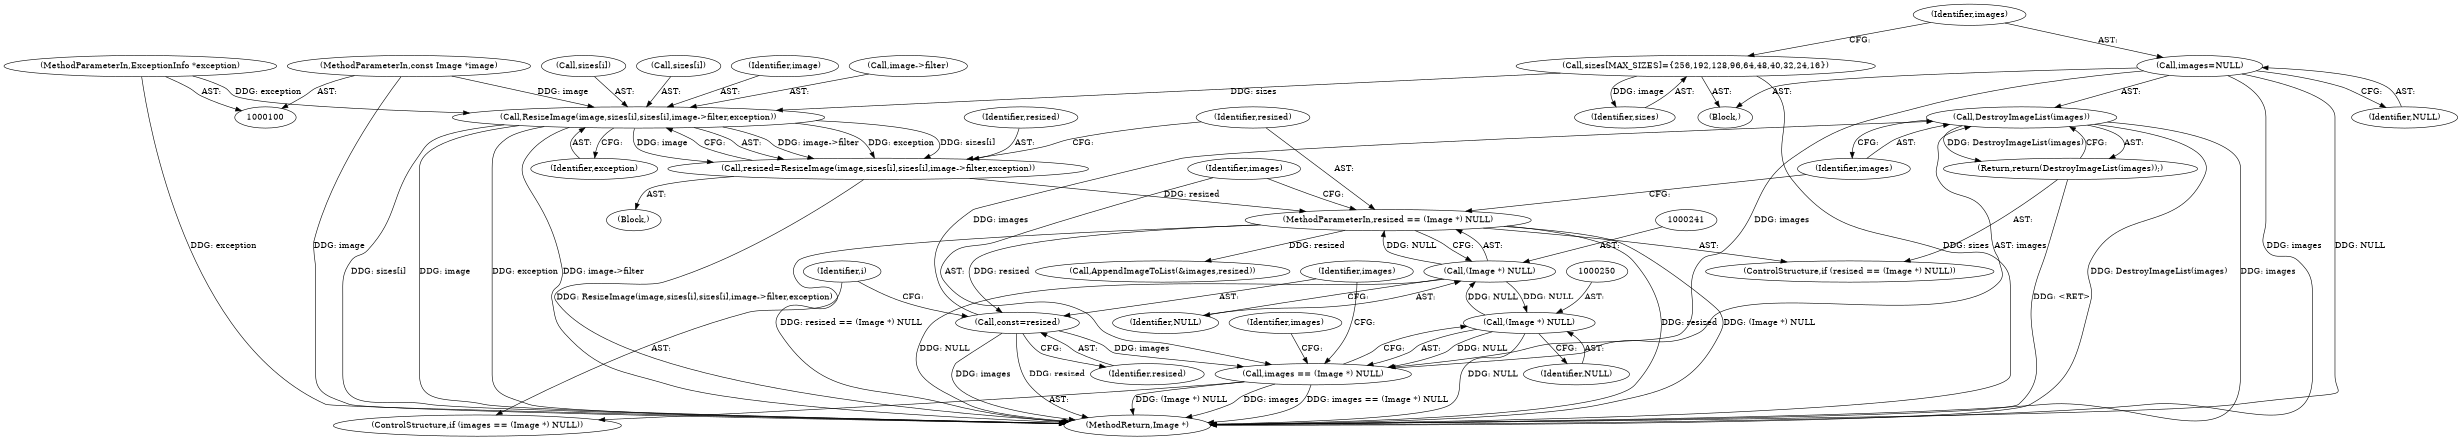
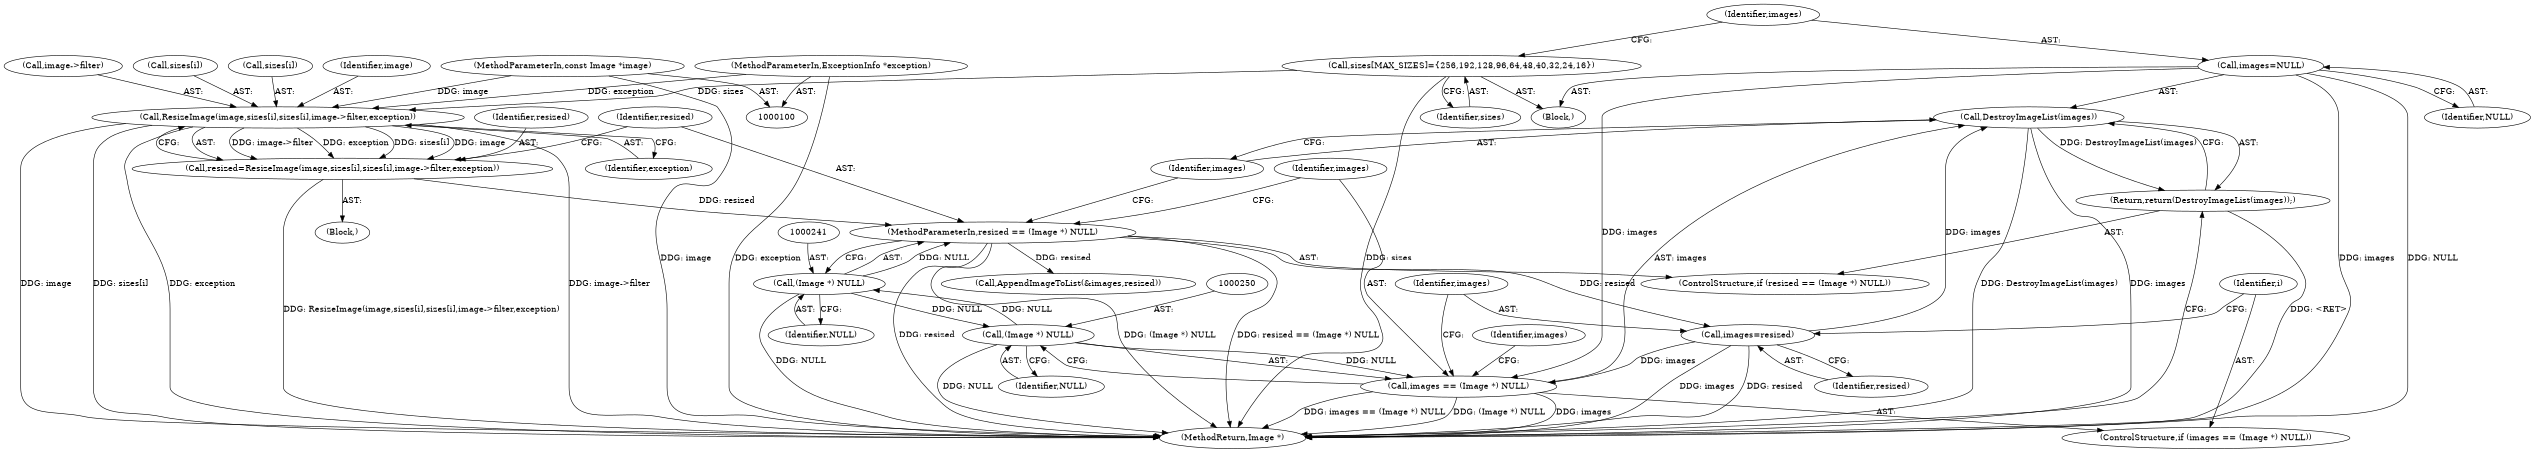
edge "(Call,sizes[MAX_SIZES]={256,192,128,96,64,48,40,32,24,16})" -> "(Identifier,sizes)": label "DDG: image" -> "CFG: "
node "(Call,const=resized)": label "(Call,const=resized)" -> "(Call,images=resized)"
edge "(MethodReturn,Image *)" -> "(Return,return(DestroyImageList(images));)": added, label "CFG:"
